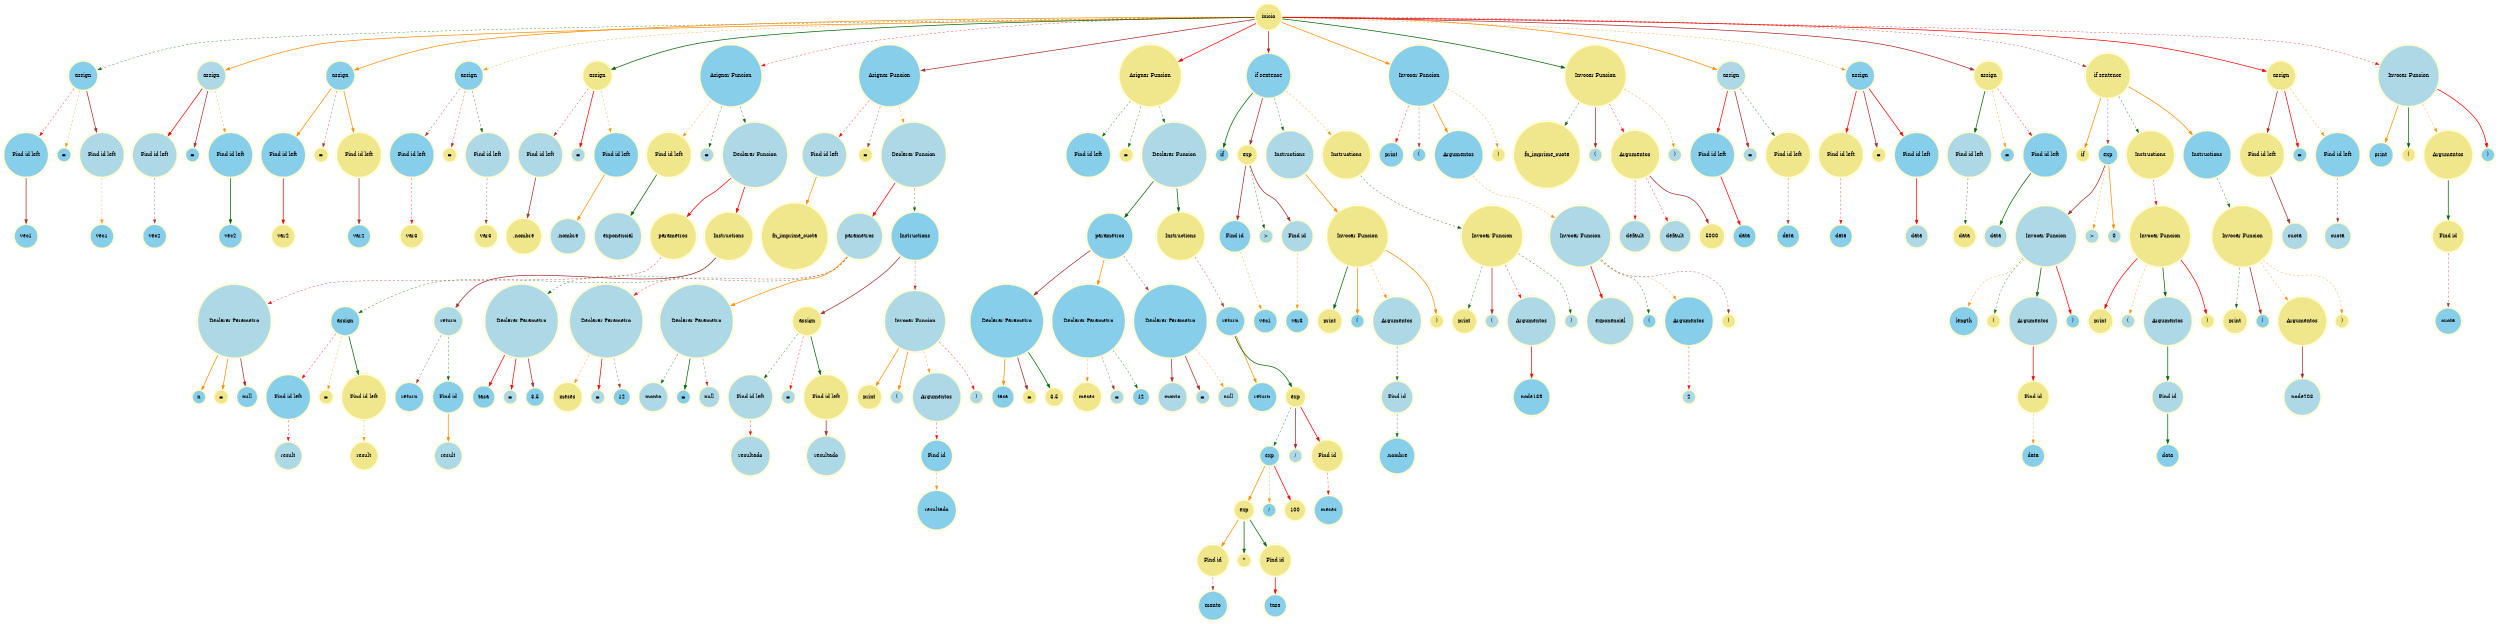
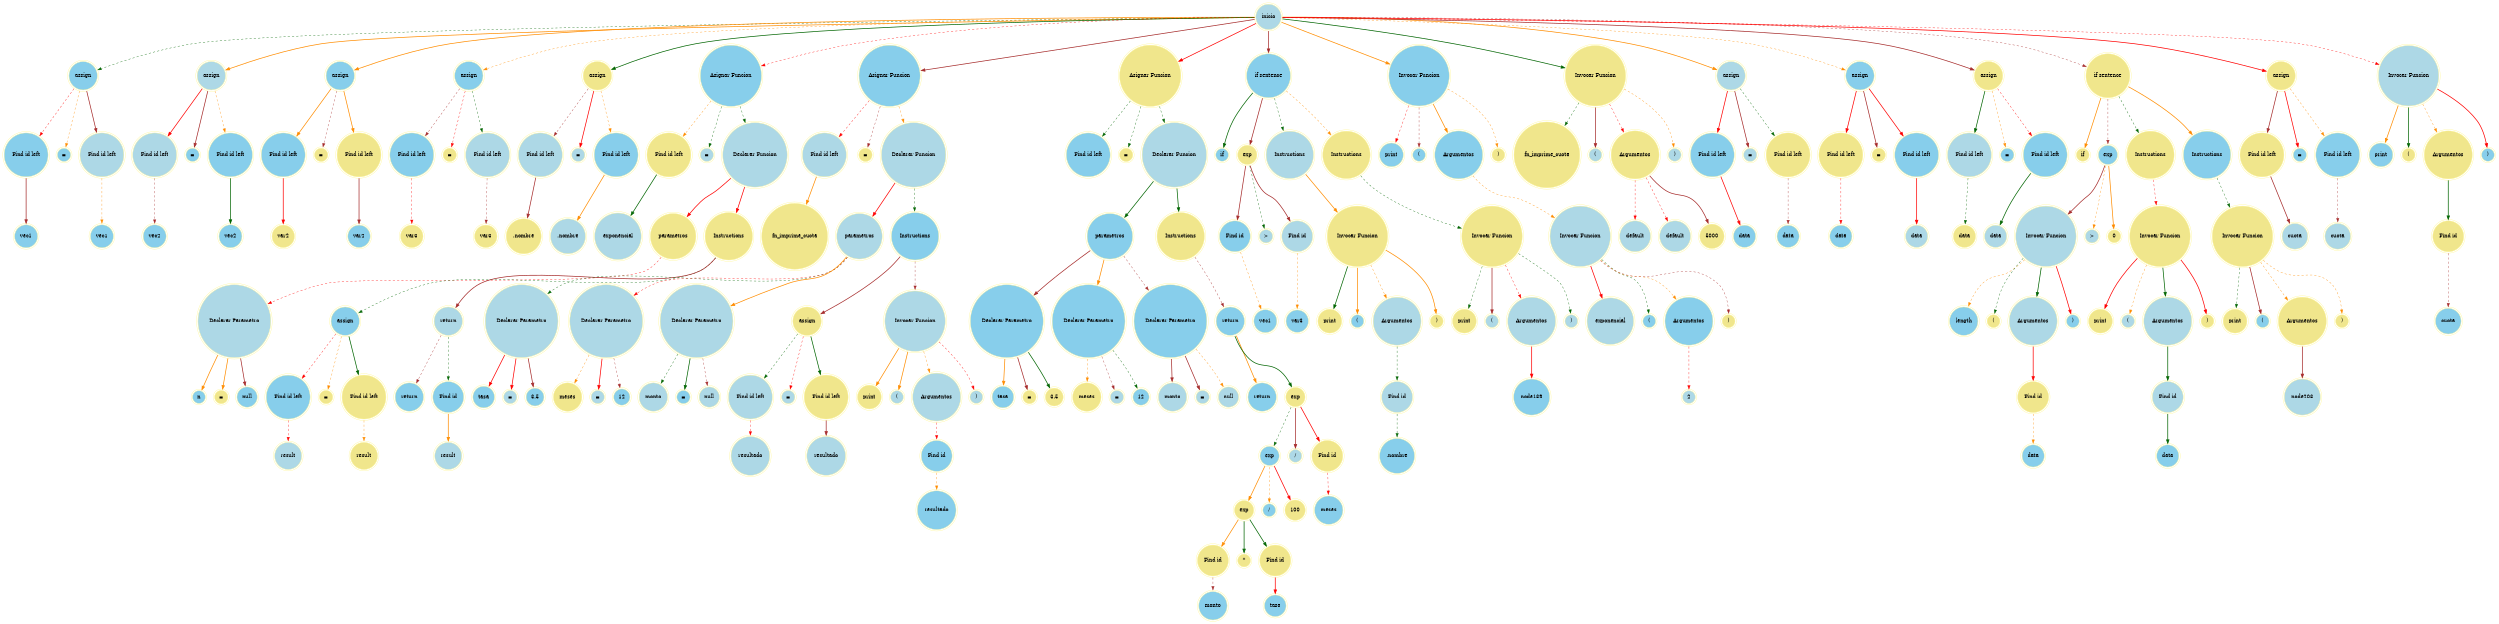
node "inicio": fillcolor khaki -> lightblue
node "0": fillcolor lightblue -> khaki
